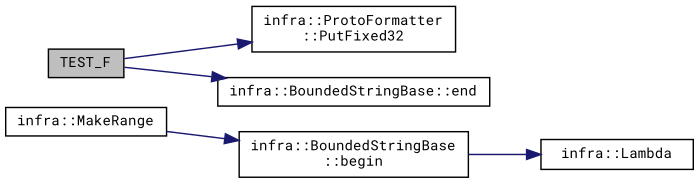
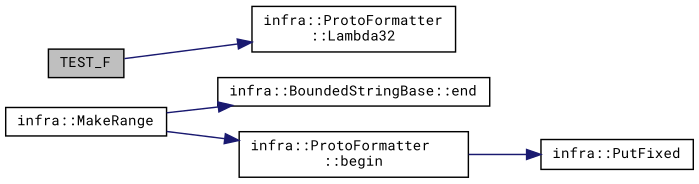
node "infra::ProtoFormatter ::PutFixed32": label "infra::ProtoFormatter ::PutFixed32" -> "infra::ProtoFormatter ::Lambda32"
edge "TEST_F" -> "infra::BoundedStringBase::end": now "infra::MakeRange" -> "infra::BoundedStringBase::end"
node "infra::BoundedStringBase ::begin": label "infra::BoundedStringBase ::begin" -> "infra::ProtoFormatter ::begin"
node "infra::Lambda": label "infra::Lambda" -> "infra::PutFixed"
